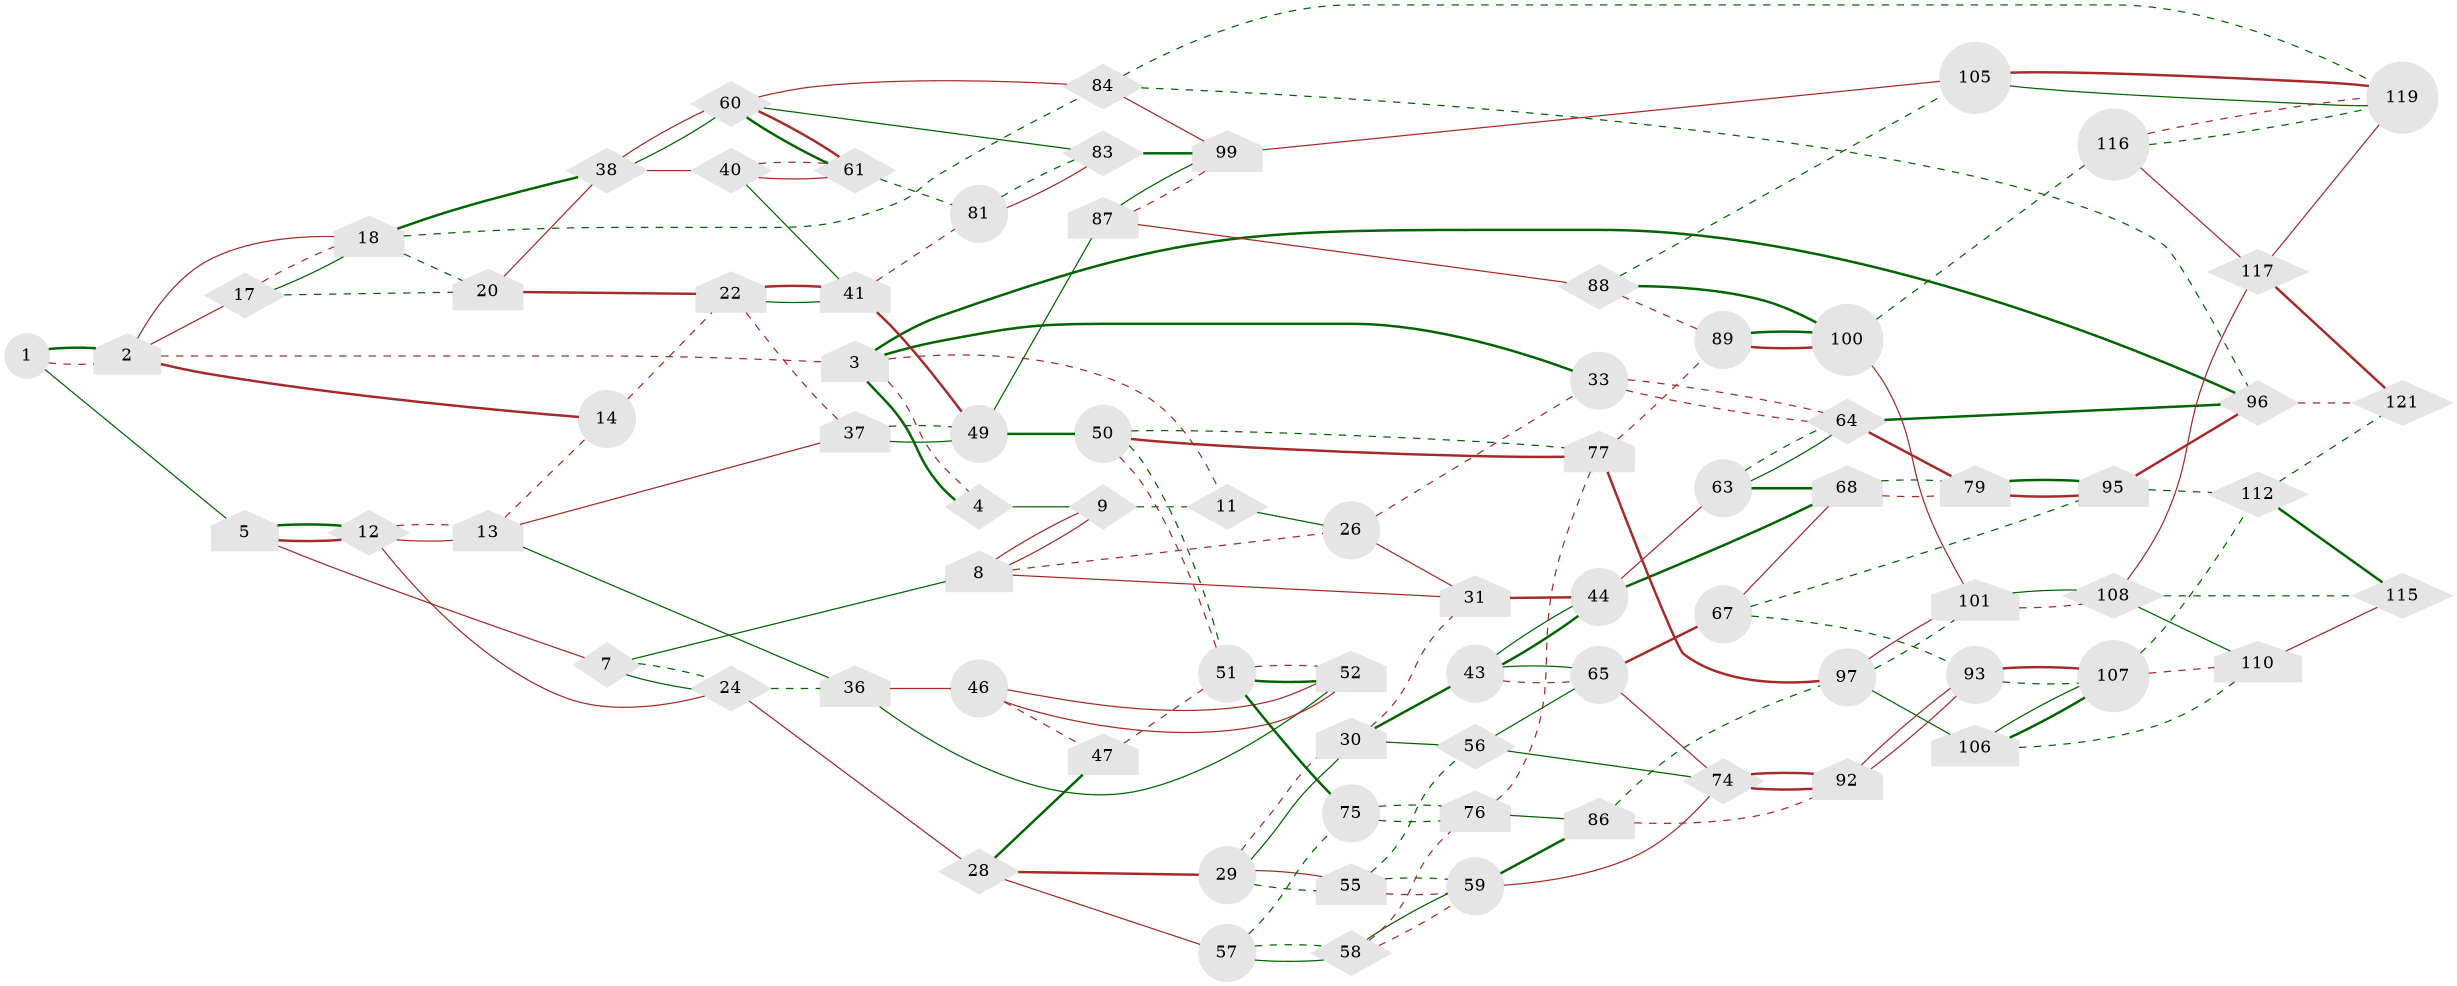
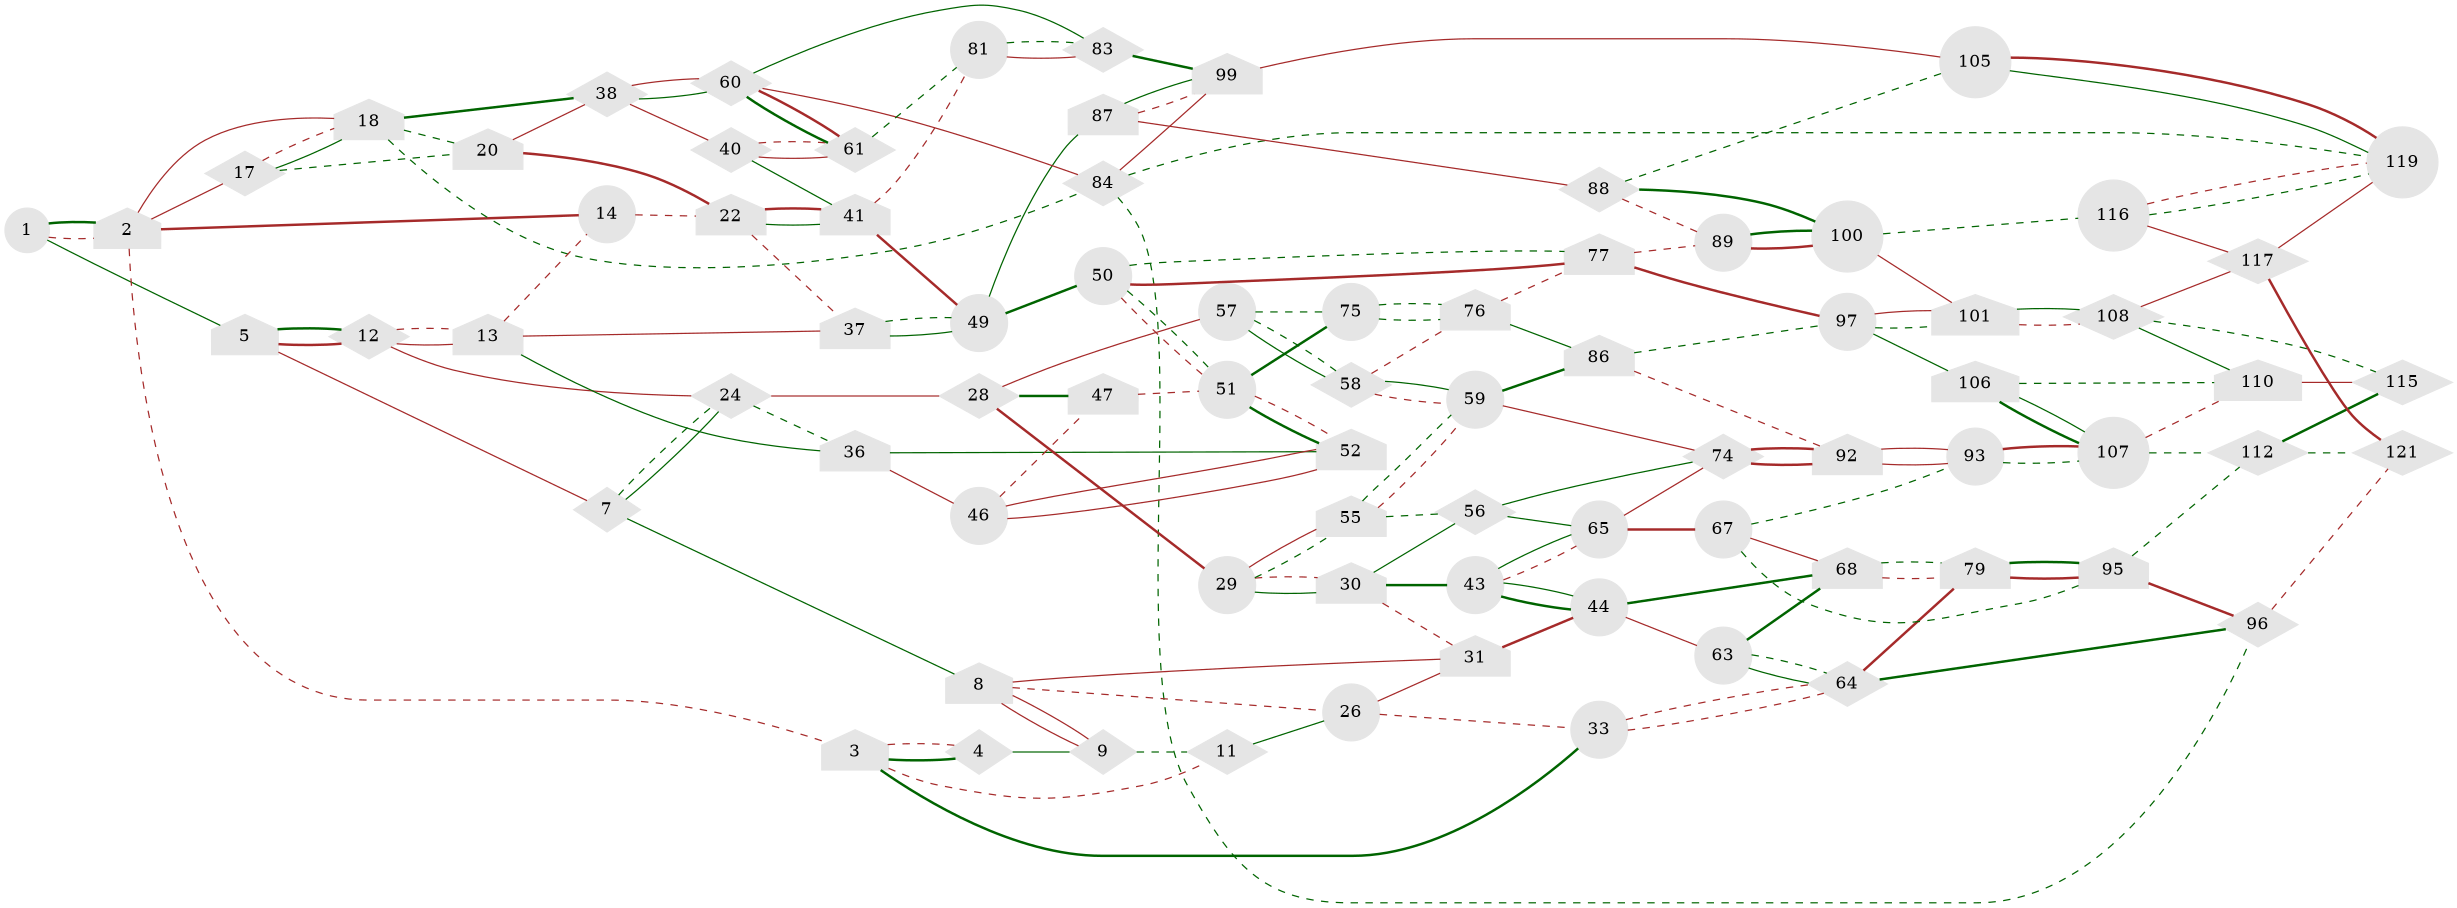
edge "3" -- "96": removed
